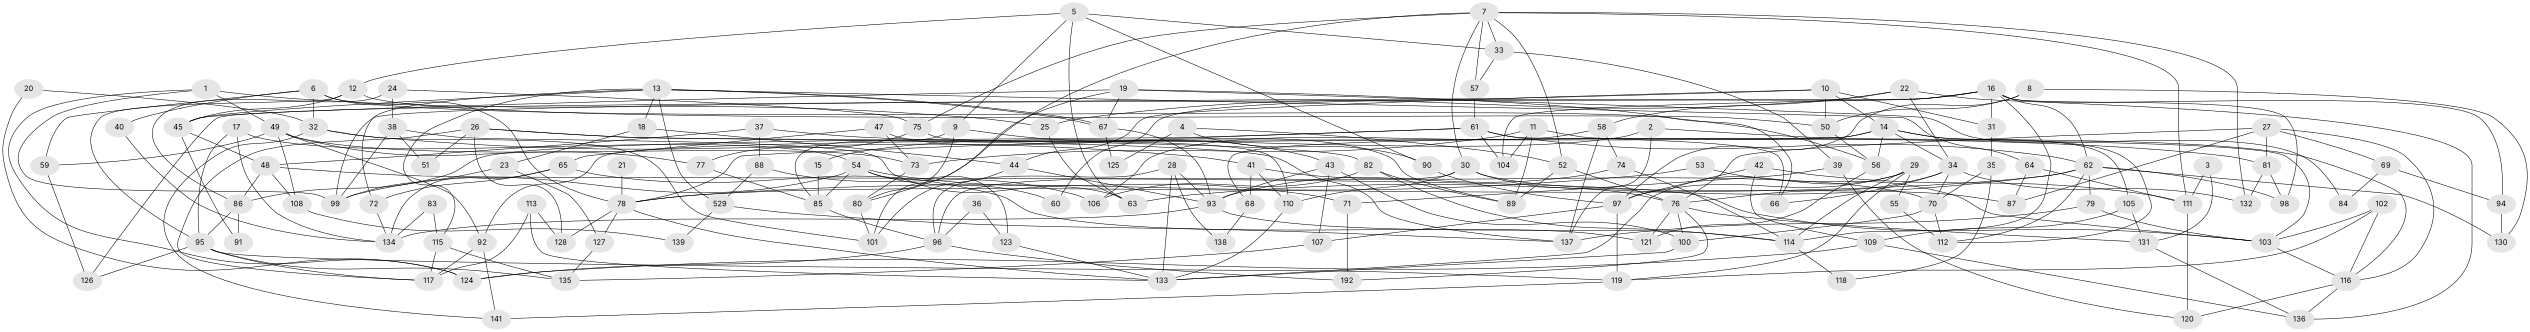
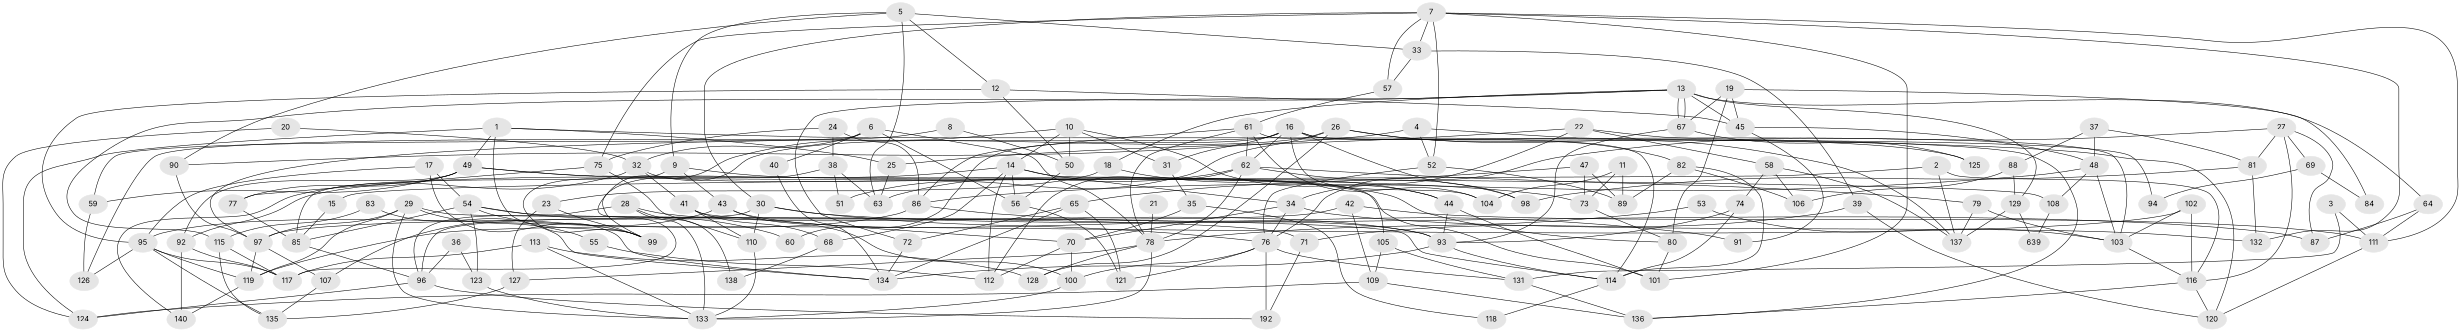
edge "1" -- "120": added
node "529": label "529" -> "129"
node "66": removed
node "139": label "139" -> "639"
node "130": removed
node "141": label "141" -> "140"
